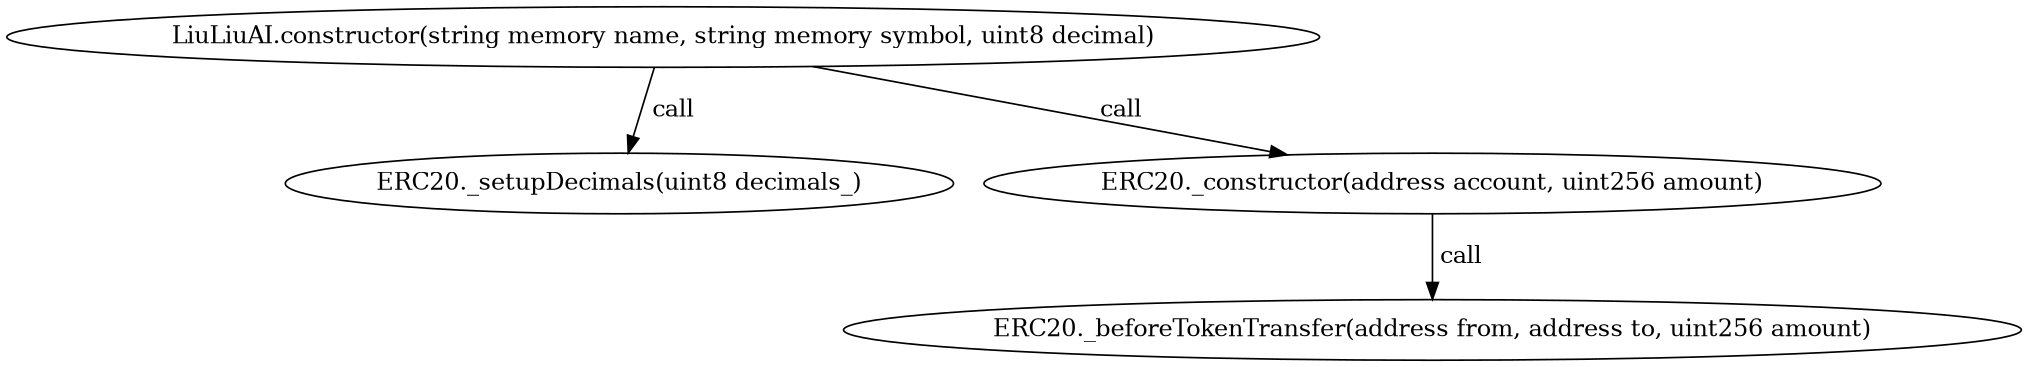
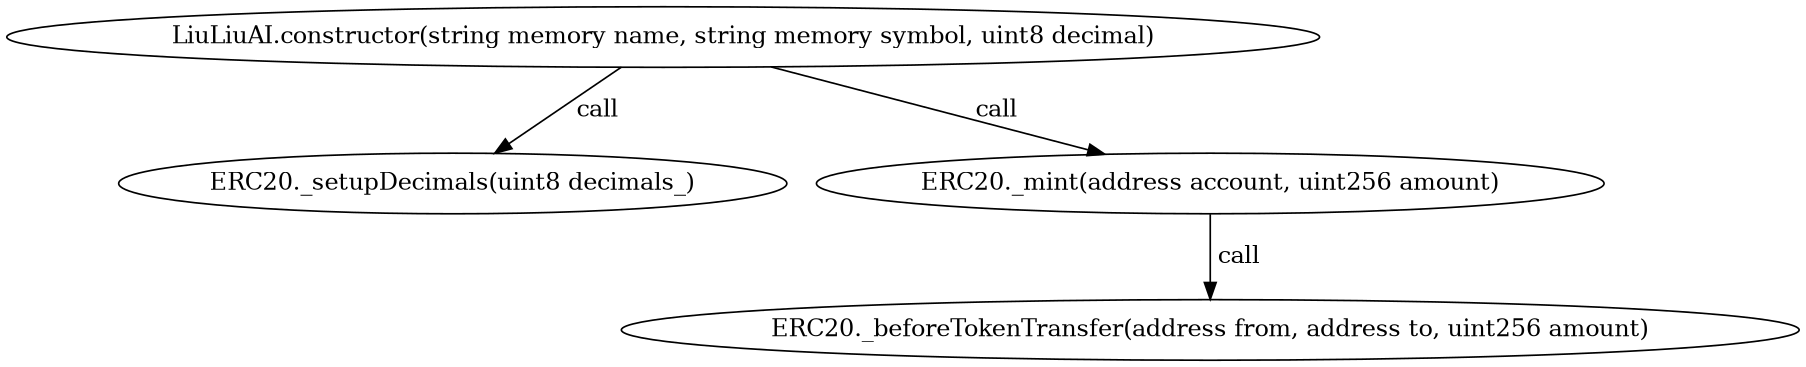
node "ERC20._constructor(address account, uint256 amount)": label "ERC20._constructor(address account, uint256 amount)" -> "ERC20._mint(address account, uint256 amount)"
